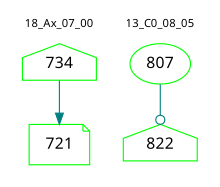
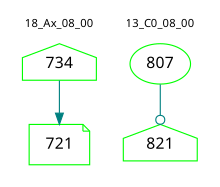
cluster "18_Ax_07_00": label "18_Ax_07_00" -> "18_Ax_08_00"
cluster "13_C0_08_05": label "13_C0_08_05" -> "13_C0_08_00"
node "822": label "822" -> "821"
